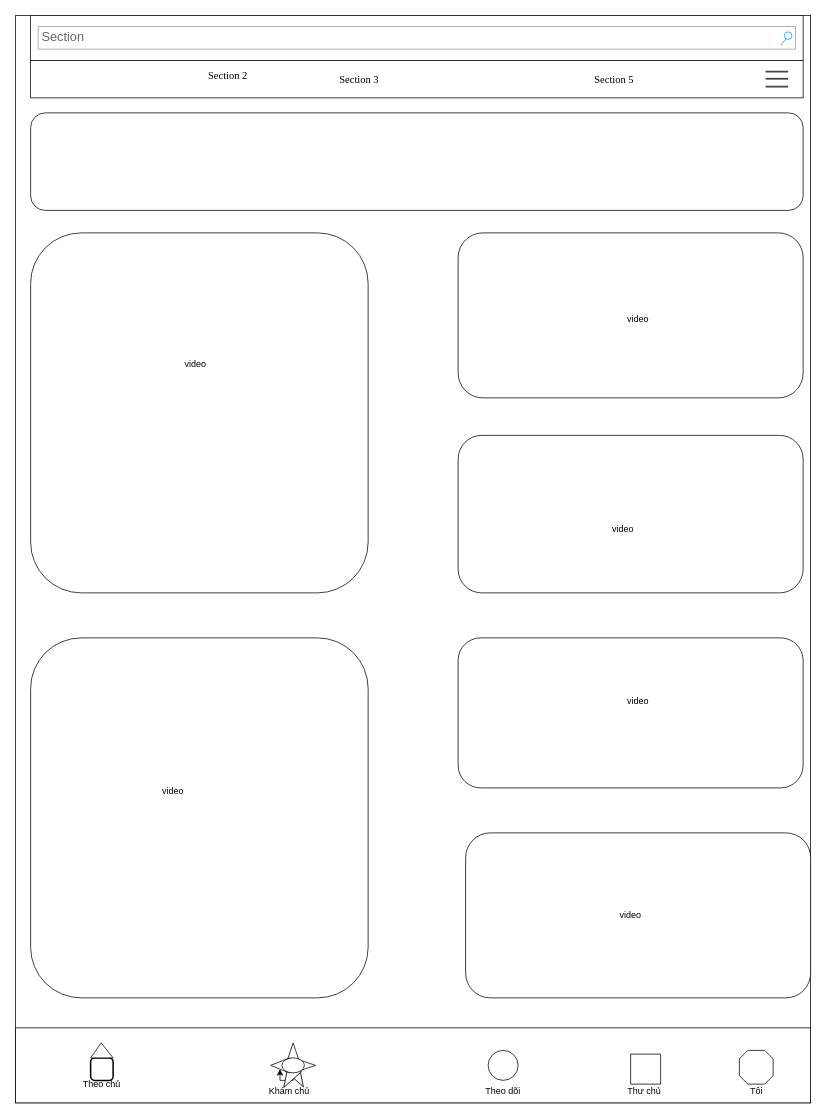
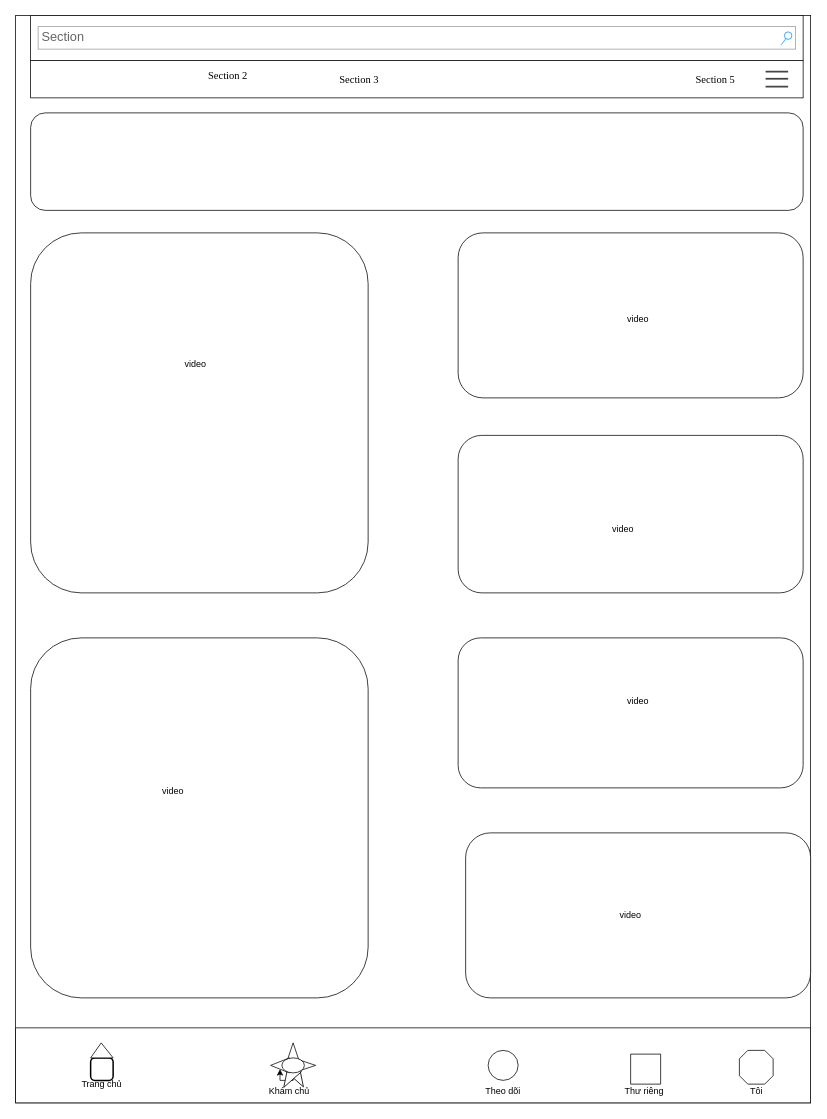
node "Section 5": moved (615, 79) -> (717, 79)
node "Theo chủ": label "Theo chủ" -> "Trang chủ"
node "Thư chủ": label "Thư chủ" -> "Thư riêng"
